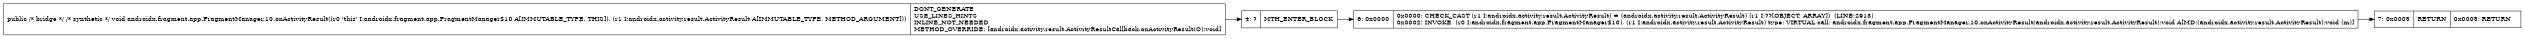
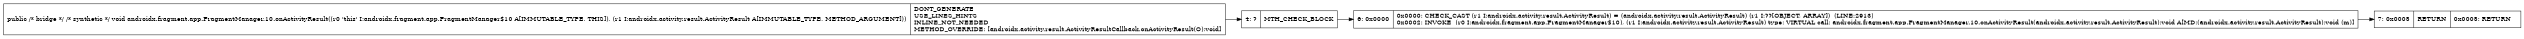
node "4: ?": text "MTH_ENTER_BLOCK" -> "MTH_CHECK_BLOCK"
